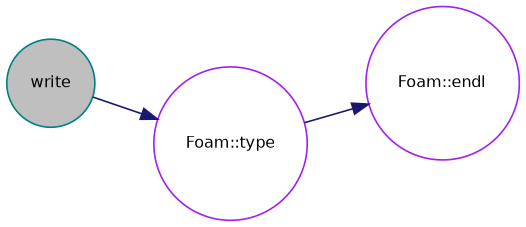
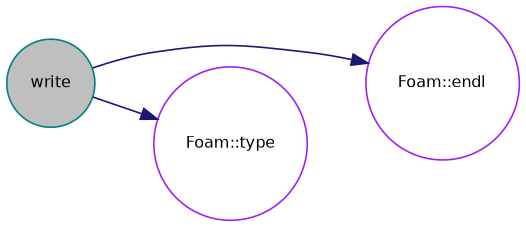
edge "Foam::type" -> "Foam::endl": now "write" -> "Foam::endl"
